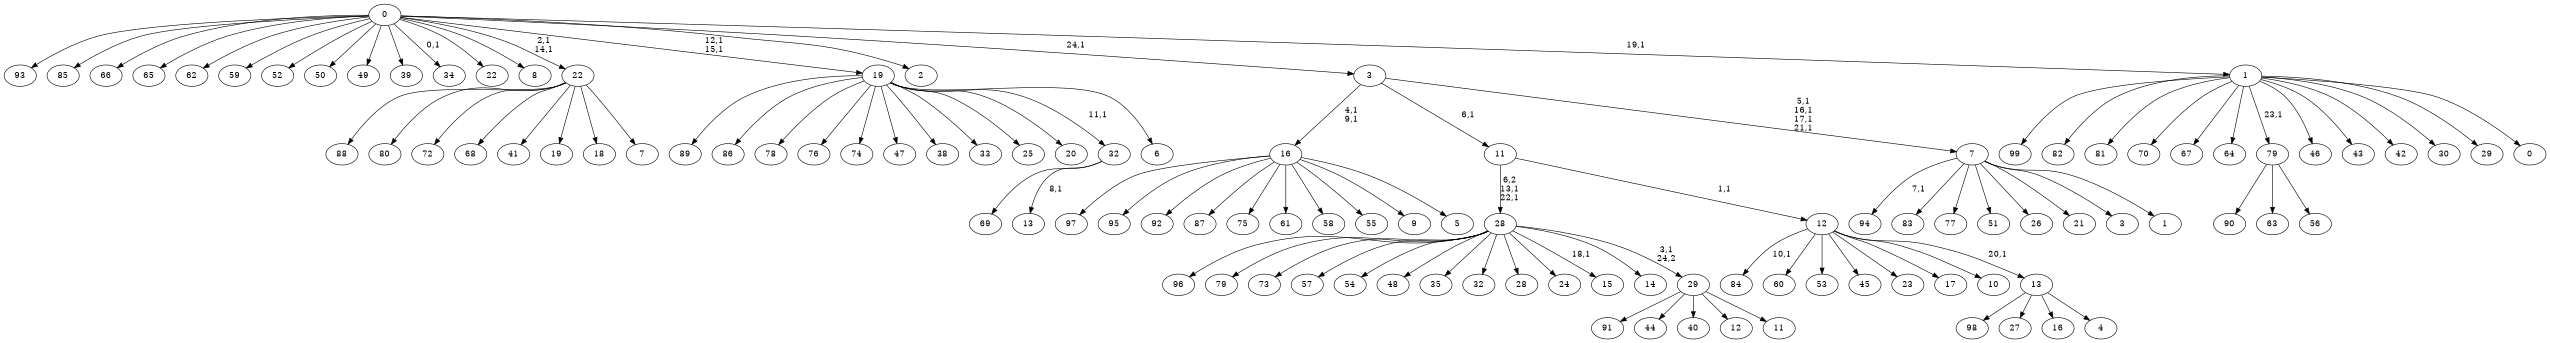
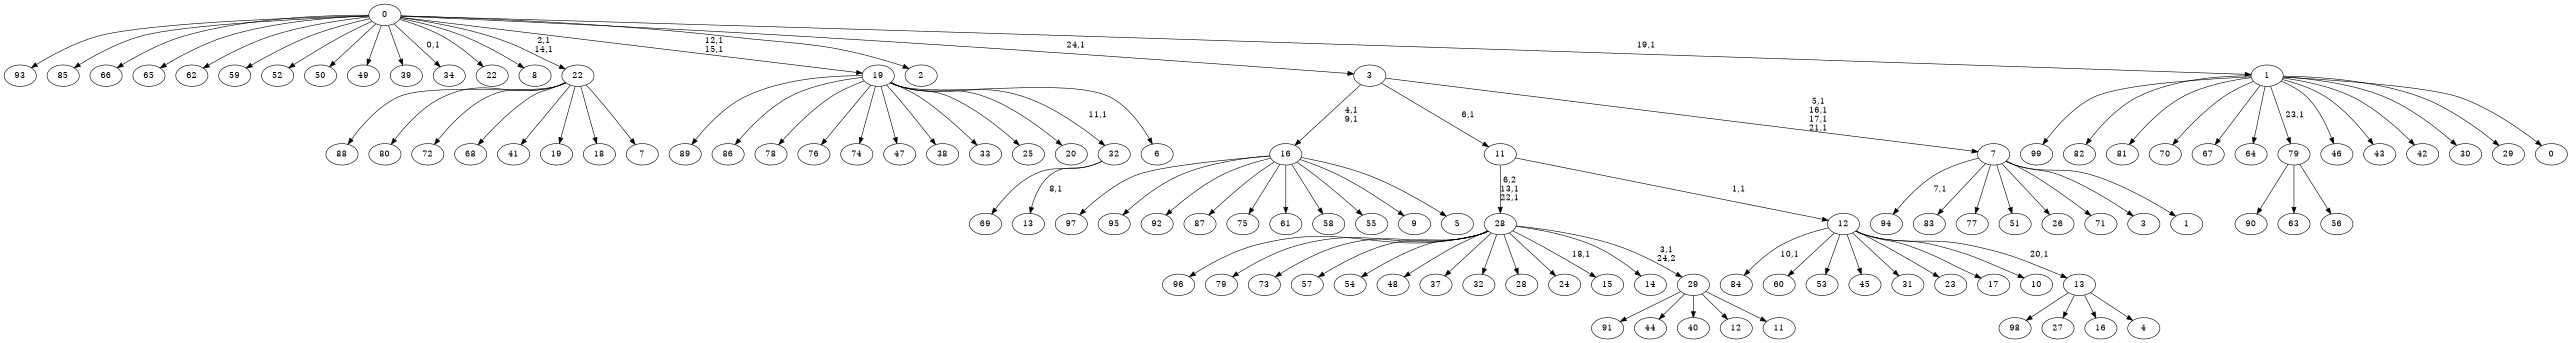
node "21": label "21" -> "71"
node "35": label "35" -> "37"
node "31": added
